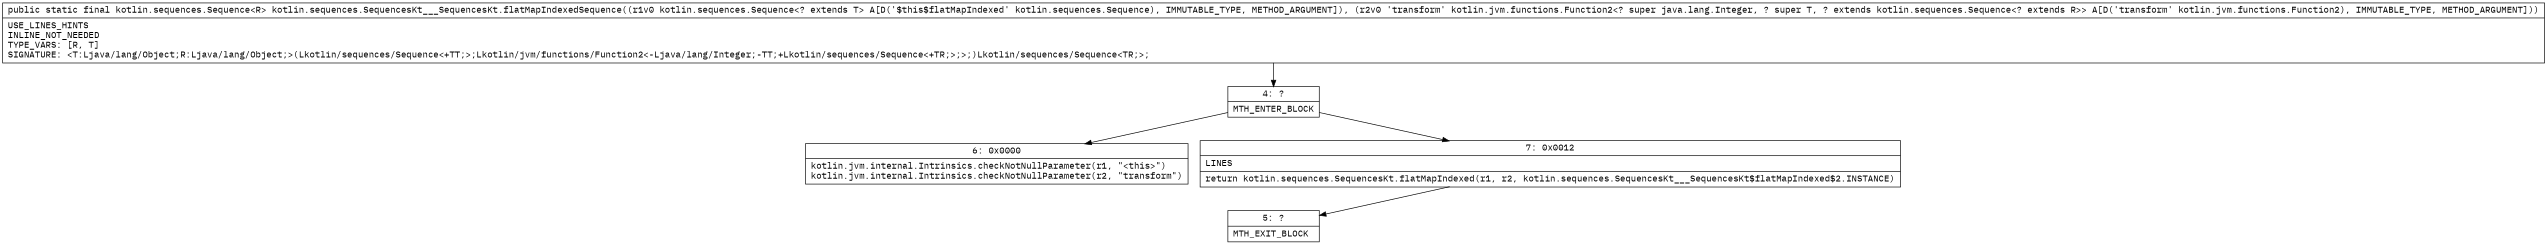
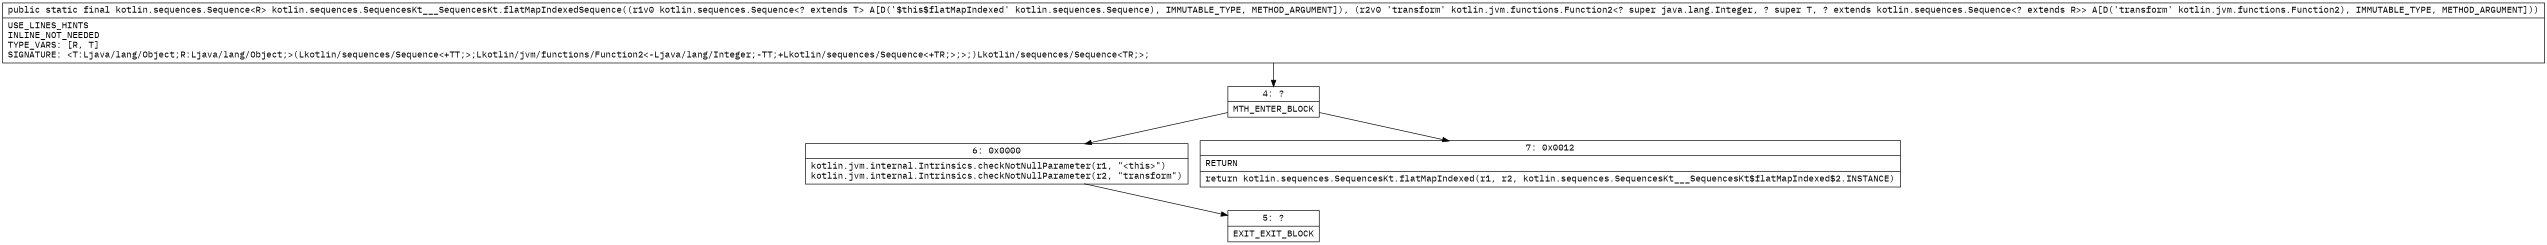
node "7: 0x0012": text "LINES" -> "RETURN"
edge "7: 0x0012" -> "5: ?": now "6: 0x0000" -> "5: ?"
node "5: ?": text "MTH_EXIT_BLOCK" -> "EXIT_EXIT_BLOCK"
